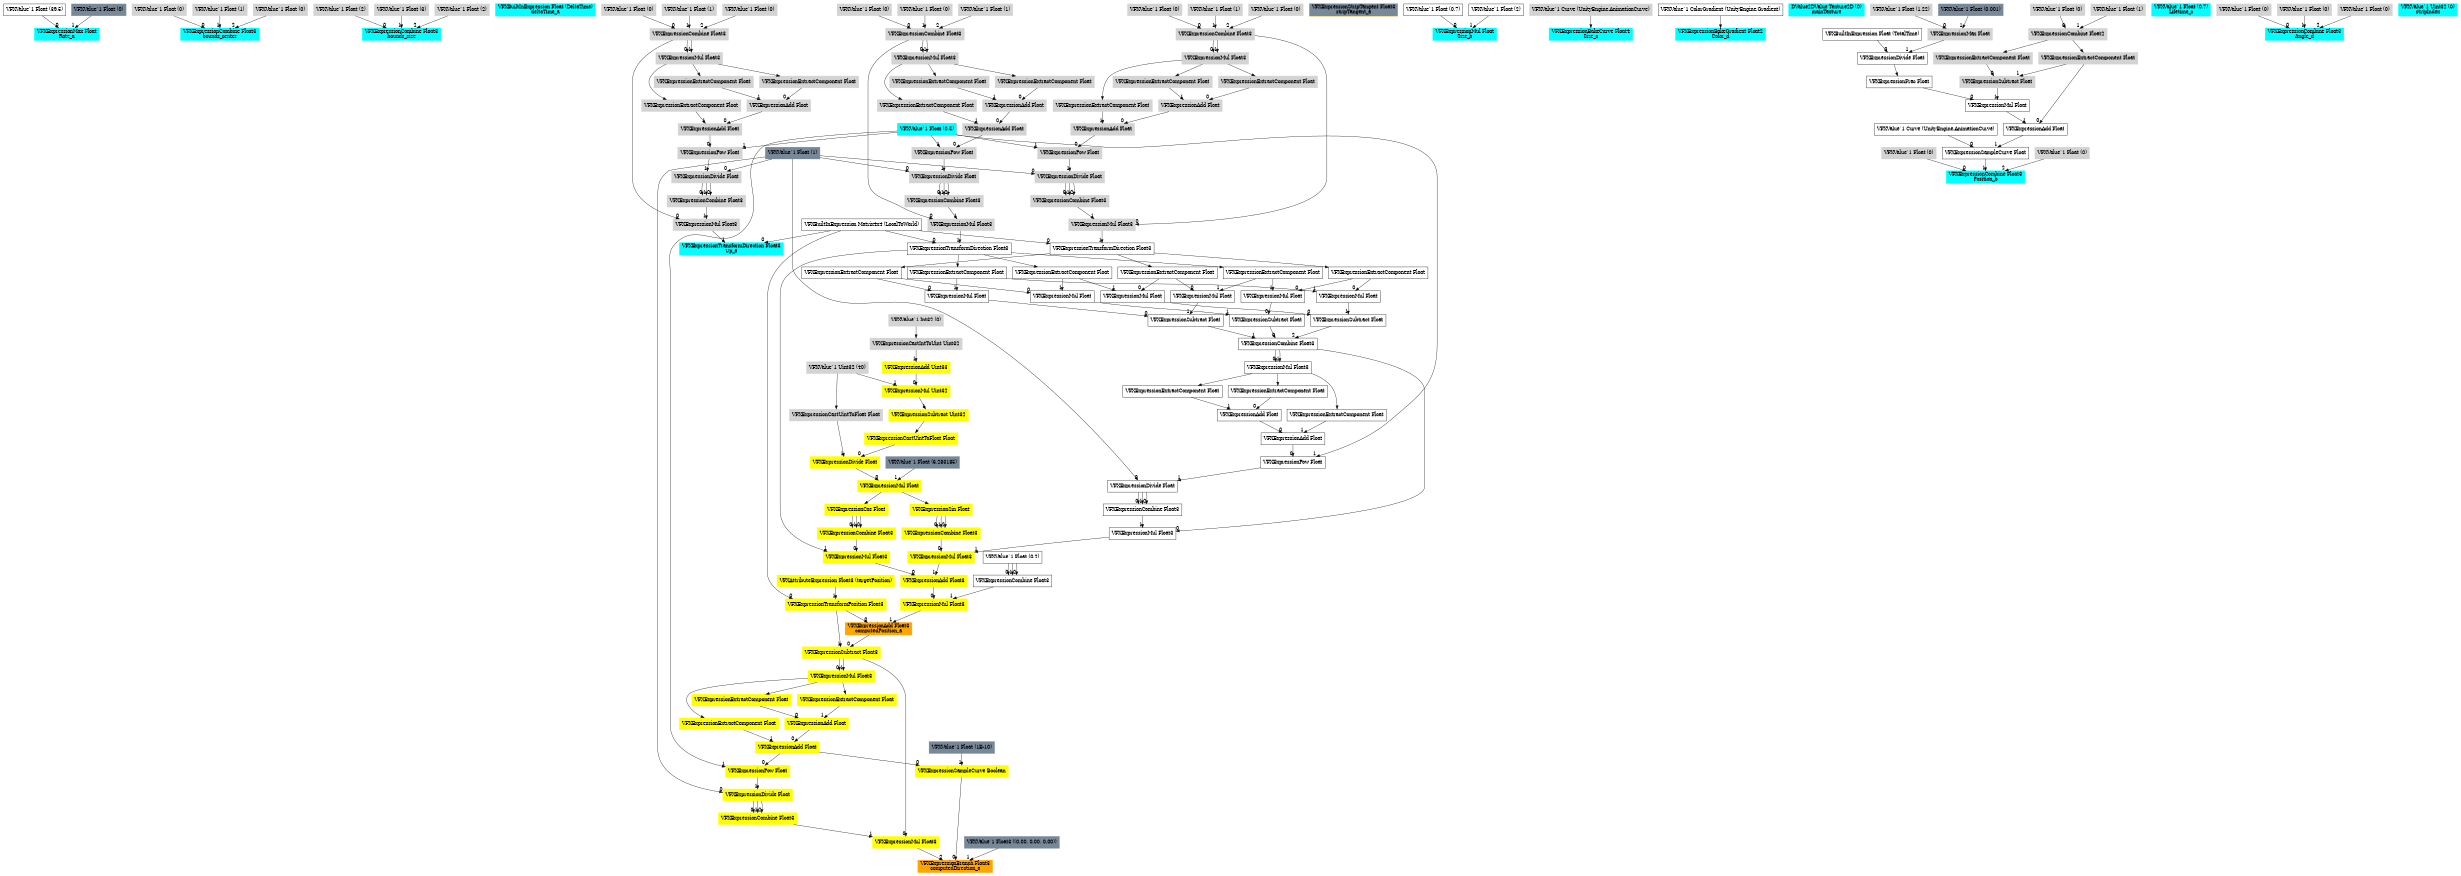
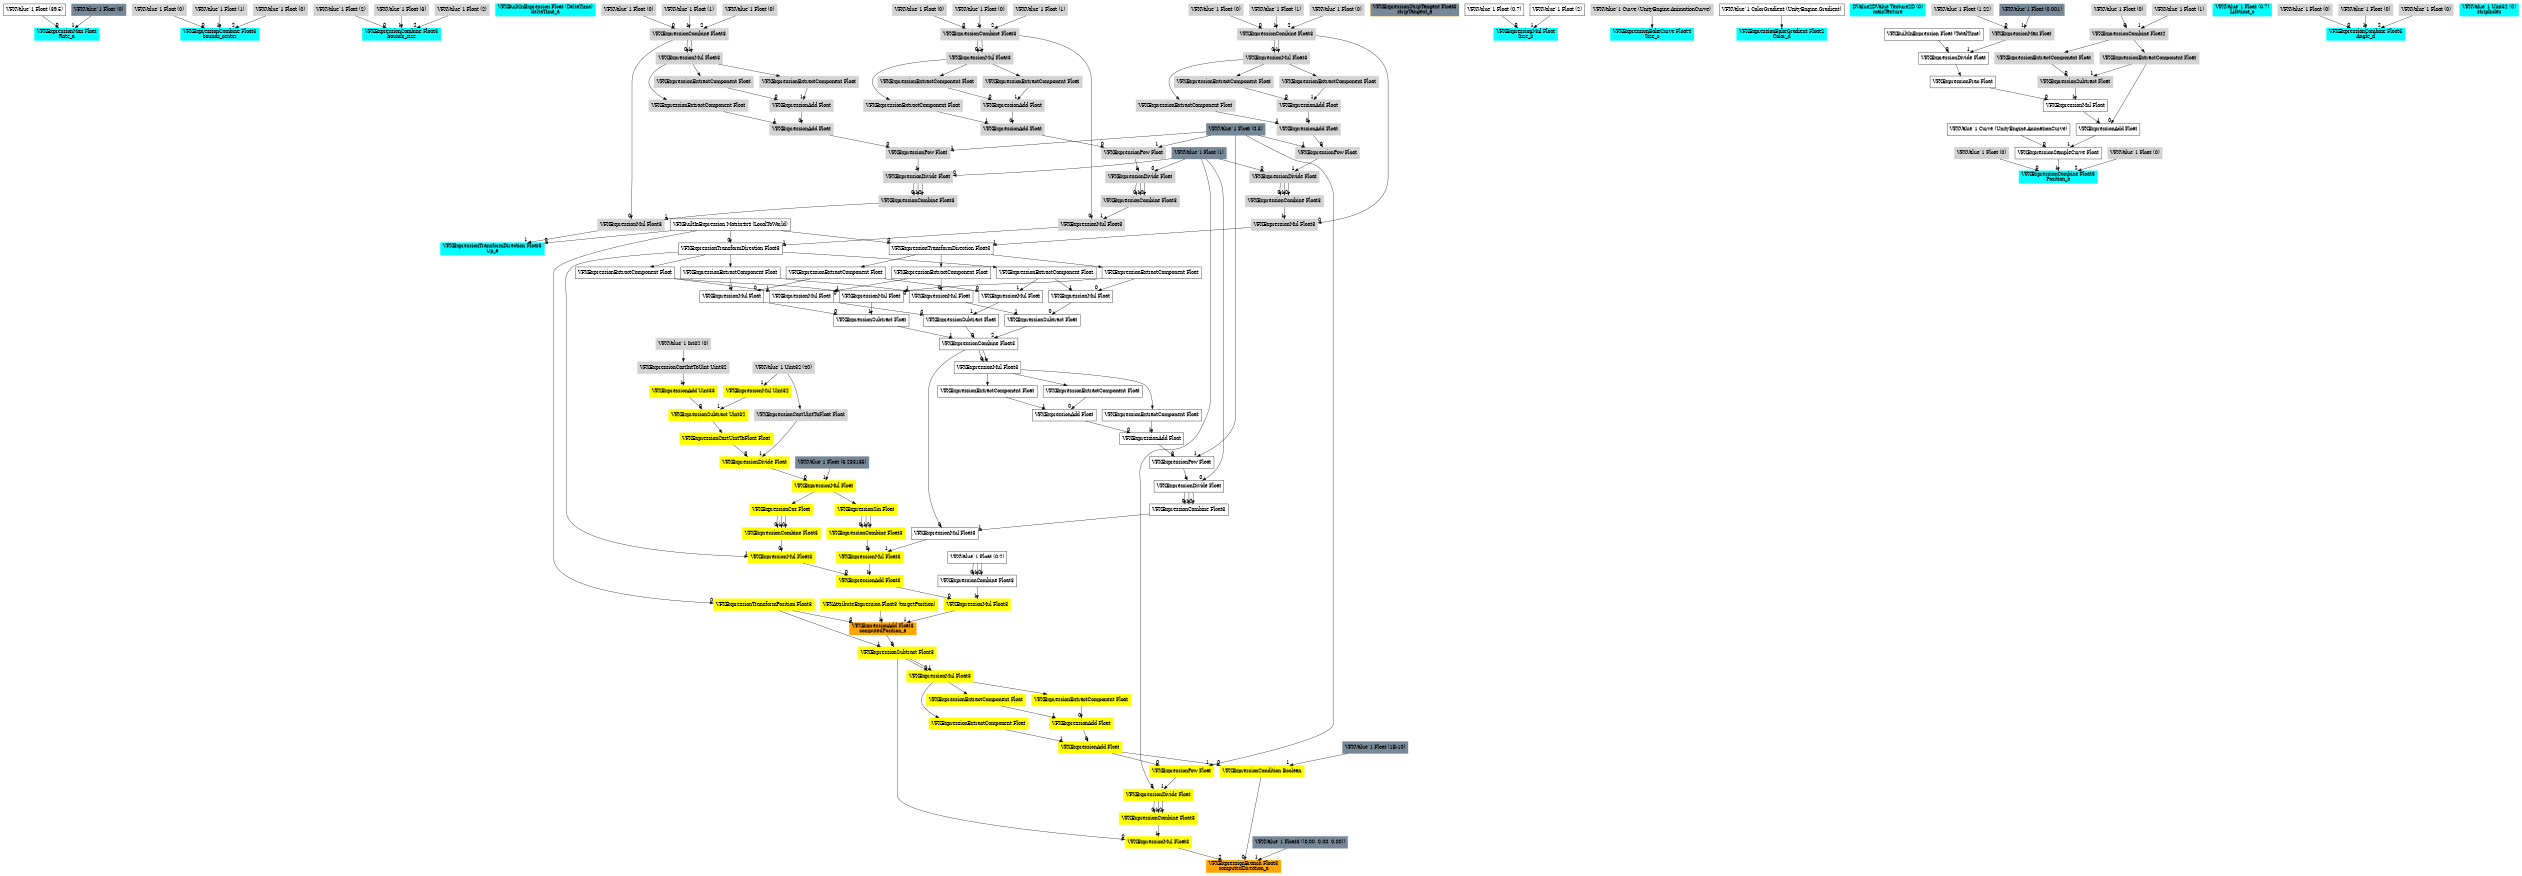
node "VFXValue`1 Float (0,5)": fillcolor cyan -> lightslategray
edge "VFXExpressionAdd Uint33" -> "VFXExpressionMul Uint32": now "VFXExpressionAdd Uint33" -> "VFXExpressionSubtract Uint32"
edge "VFXAttributeExpression Float3 (targetPosition)" -> "VFXExpressionTransformPosition Float3": now "VFXAttributeExpression Float3 (targetPosition)" -> "VFXExpressionAdd Float3 computedPosition_a"
node "VFXExpressionSampleCurve Boolean": label "VFXExpressionSampleCurve Boolean" -> "VFXExpressionCondition Boolean"
